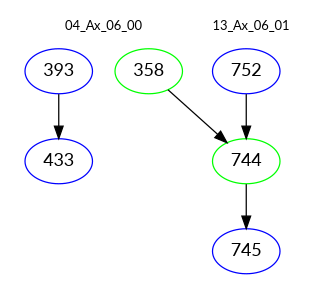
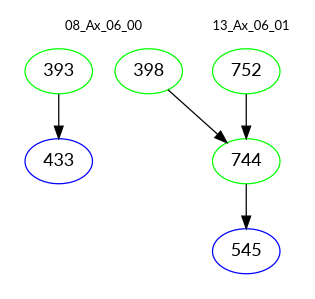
cluster "04_Ax_06_00": label "04_Ax_06_00" -> "08_Ax_06_00"
node "393": color blue -> green
node "358": label "358" -> "398"
node "752": color blue -> green
node "745": label "745" -> "545"
